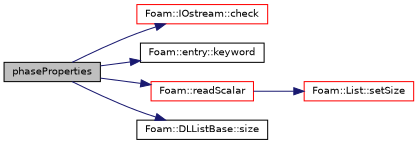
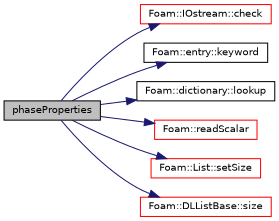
node "Foam::dictionary::lookup": added
edge "Foam::readScalar" -> "Foam::List::setSize": now "phaseProperties" -> "Foam::List::setSize"
node "Foam::DLListBase::size": color black -> red
